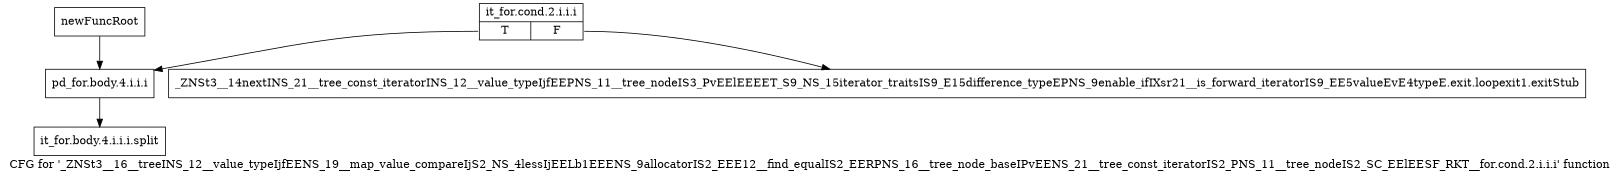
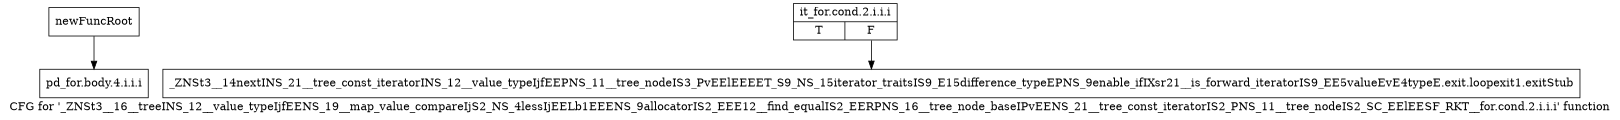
edge "it_for.cond.2.i.i.i" -> "pd_for.body.4.i.i.i": removed
node "it_for.body.4.i.i.i.split": removed
